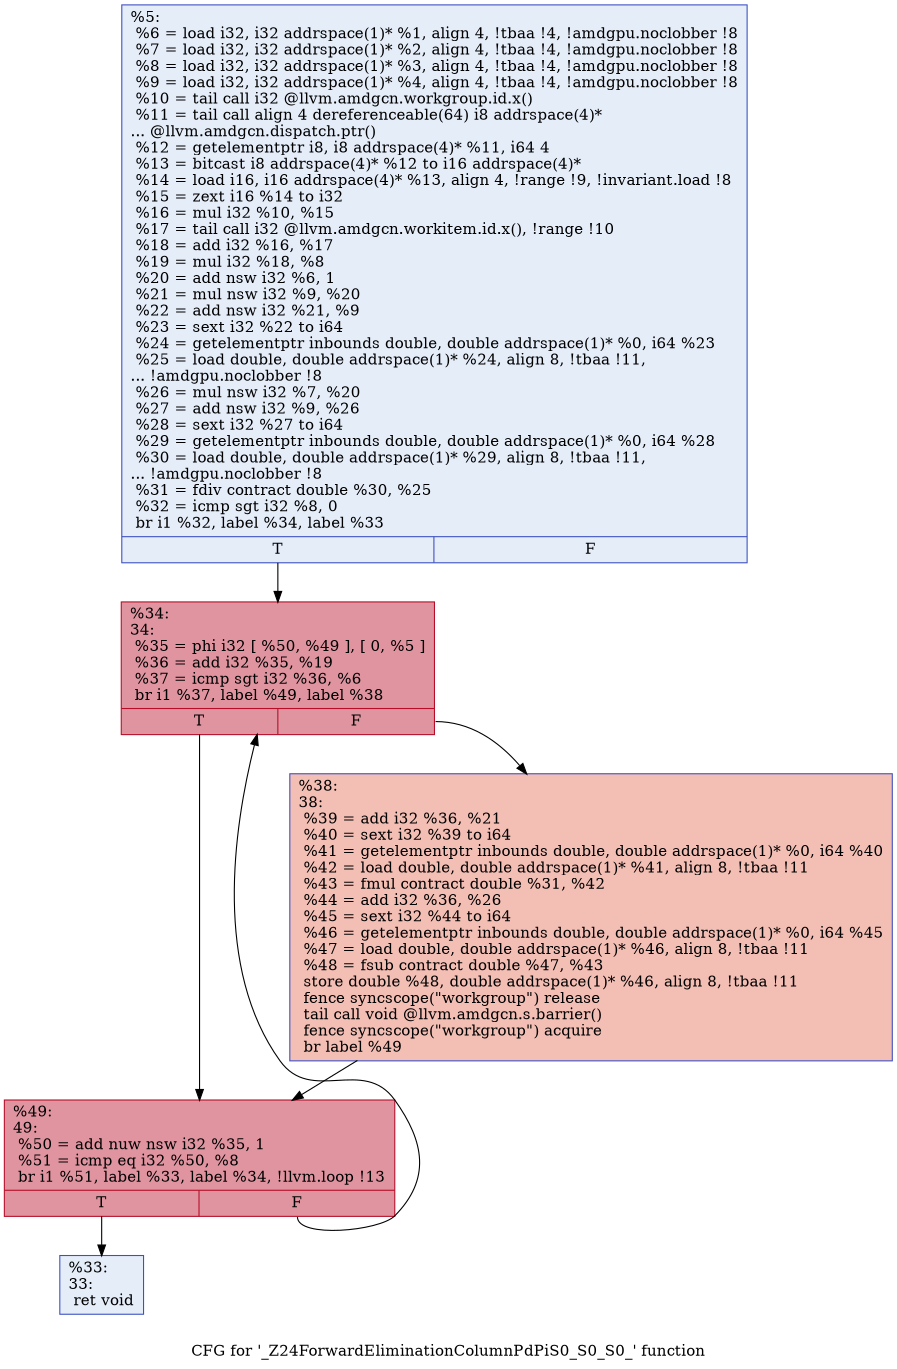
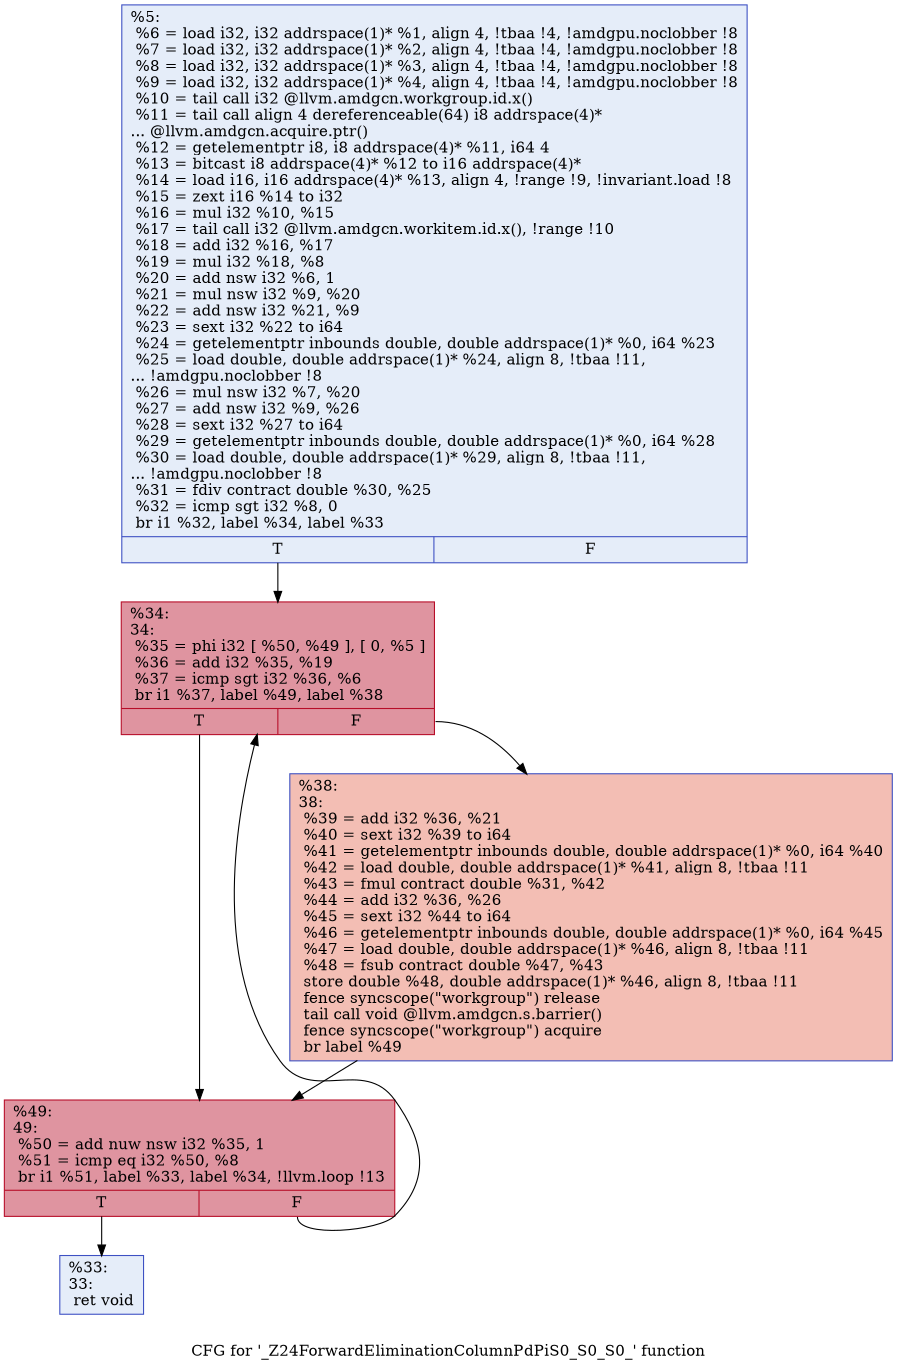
node "%5:": text "... @llvm.amdgcn.dispatch.ptr()" -> "... @llvm.amdgcn.acquire.ptr()"
